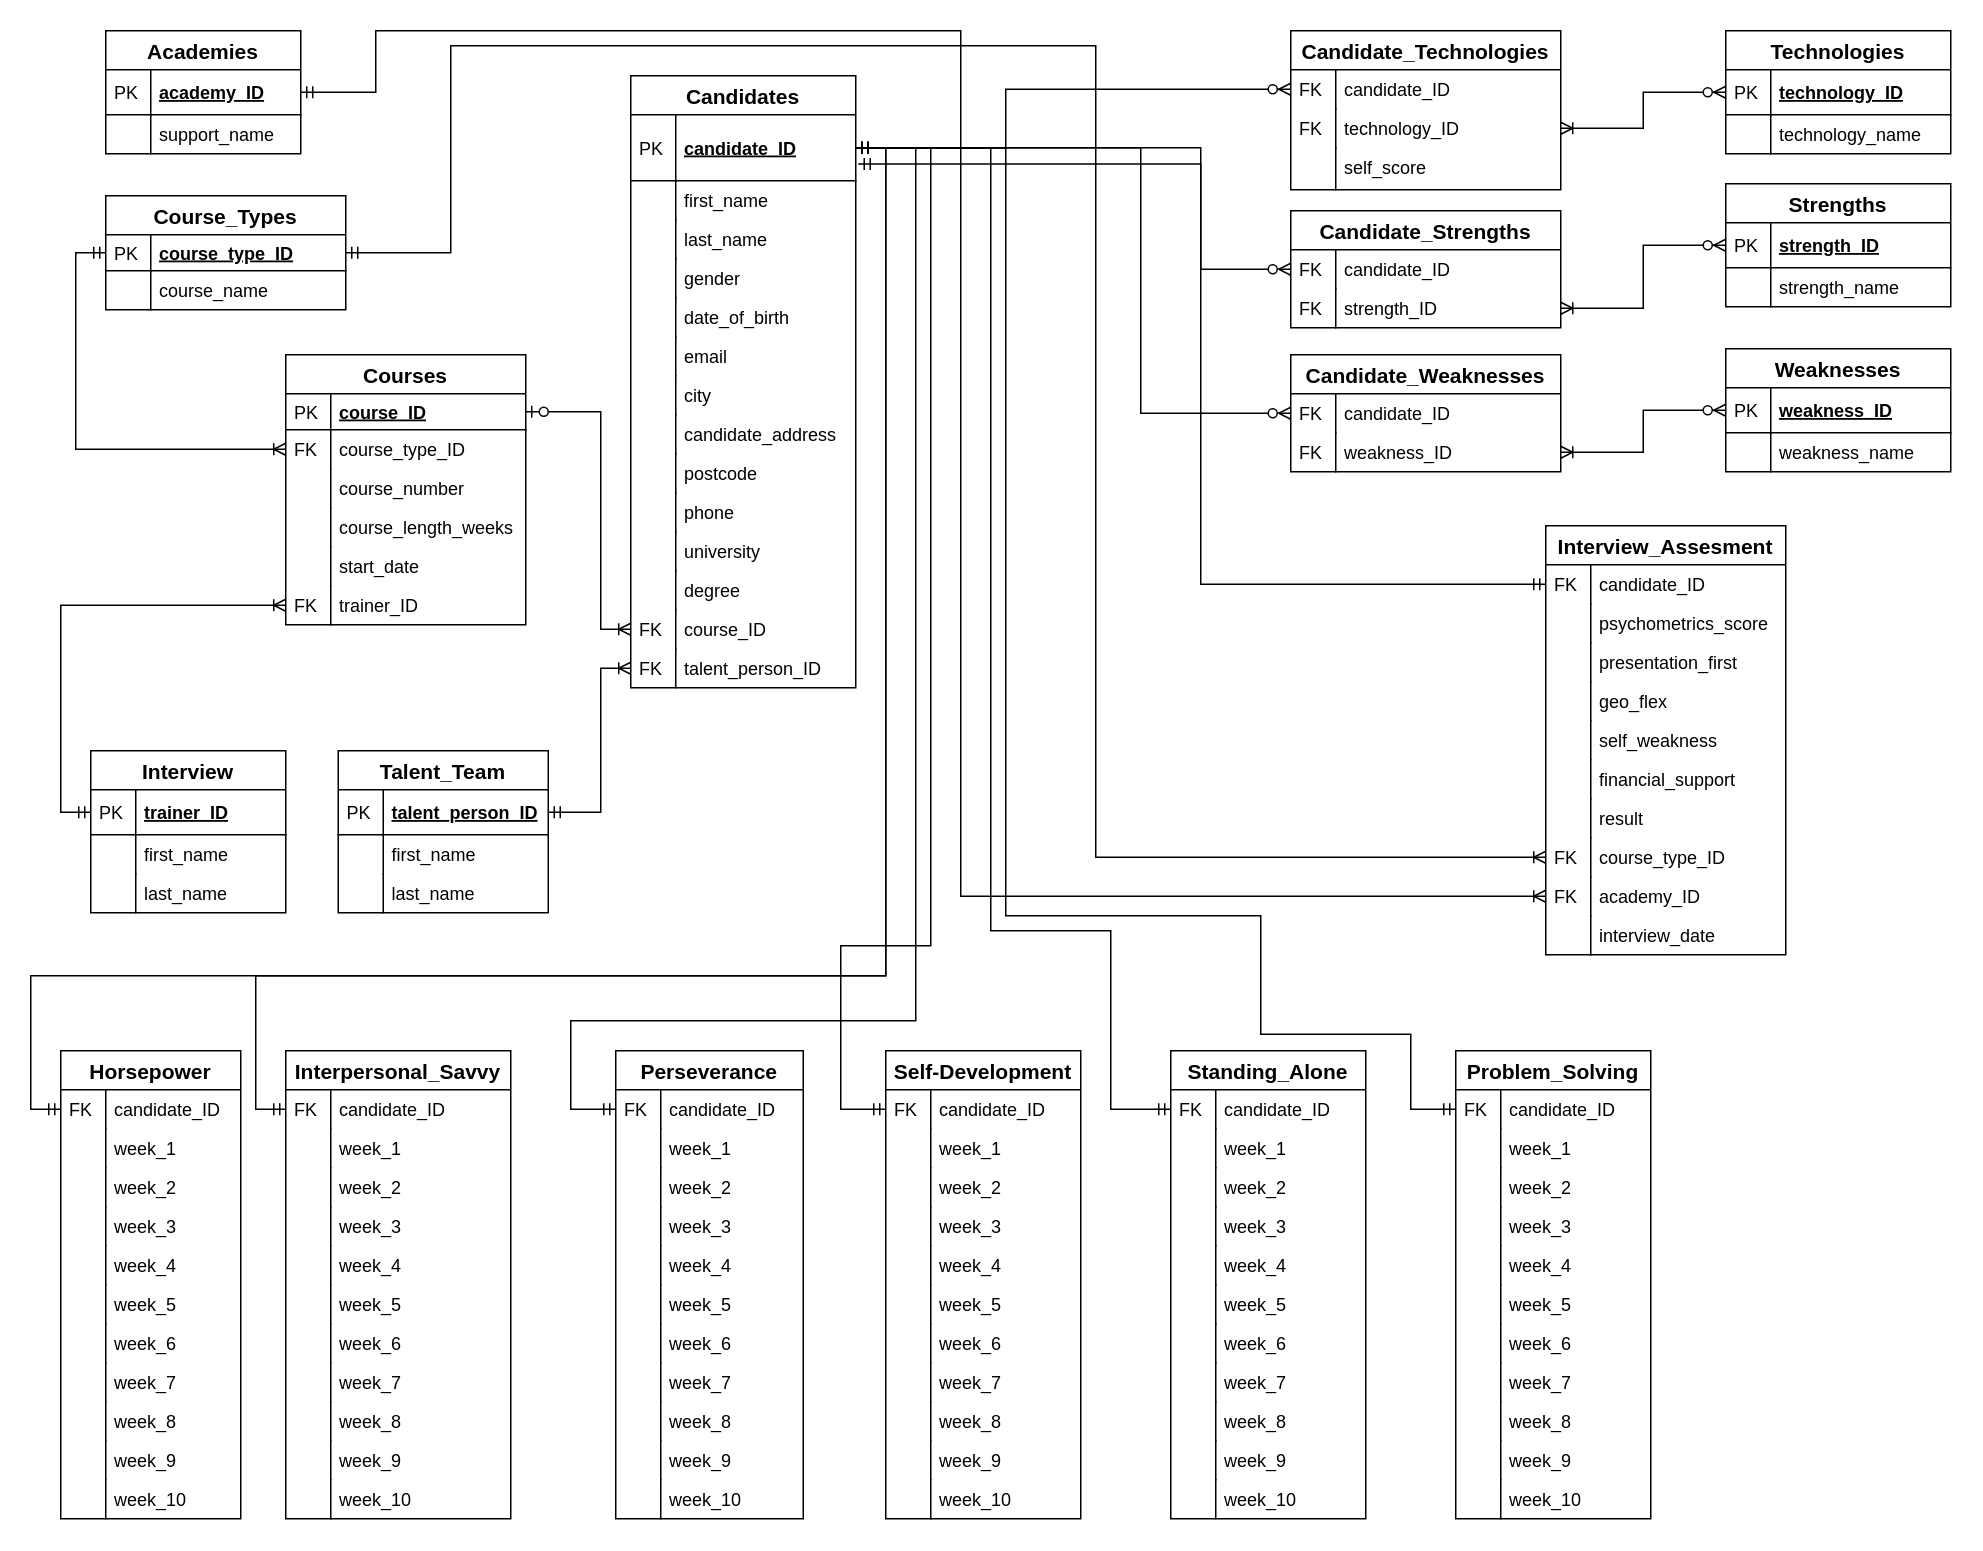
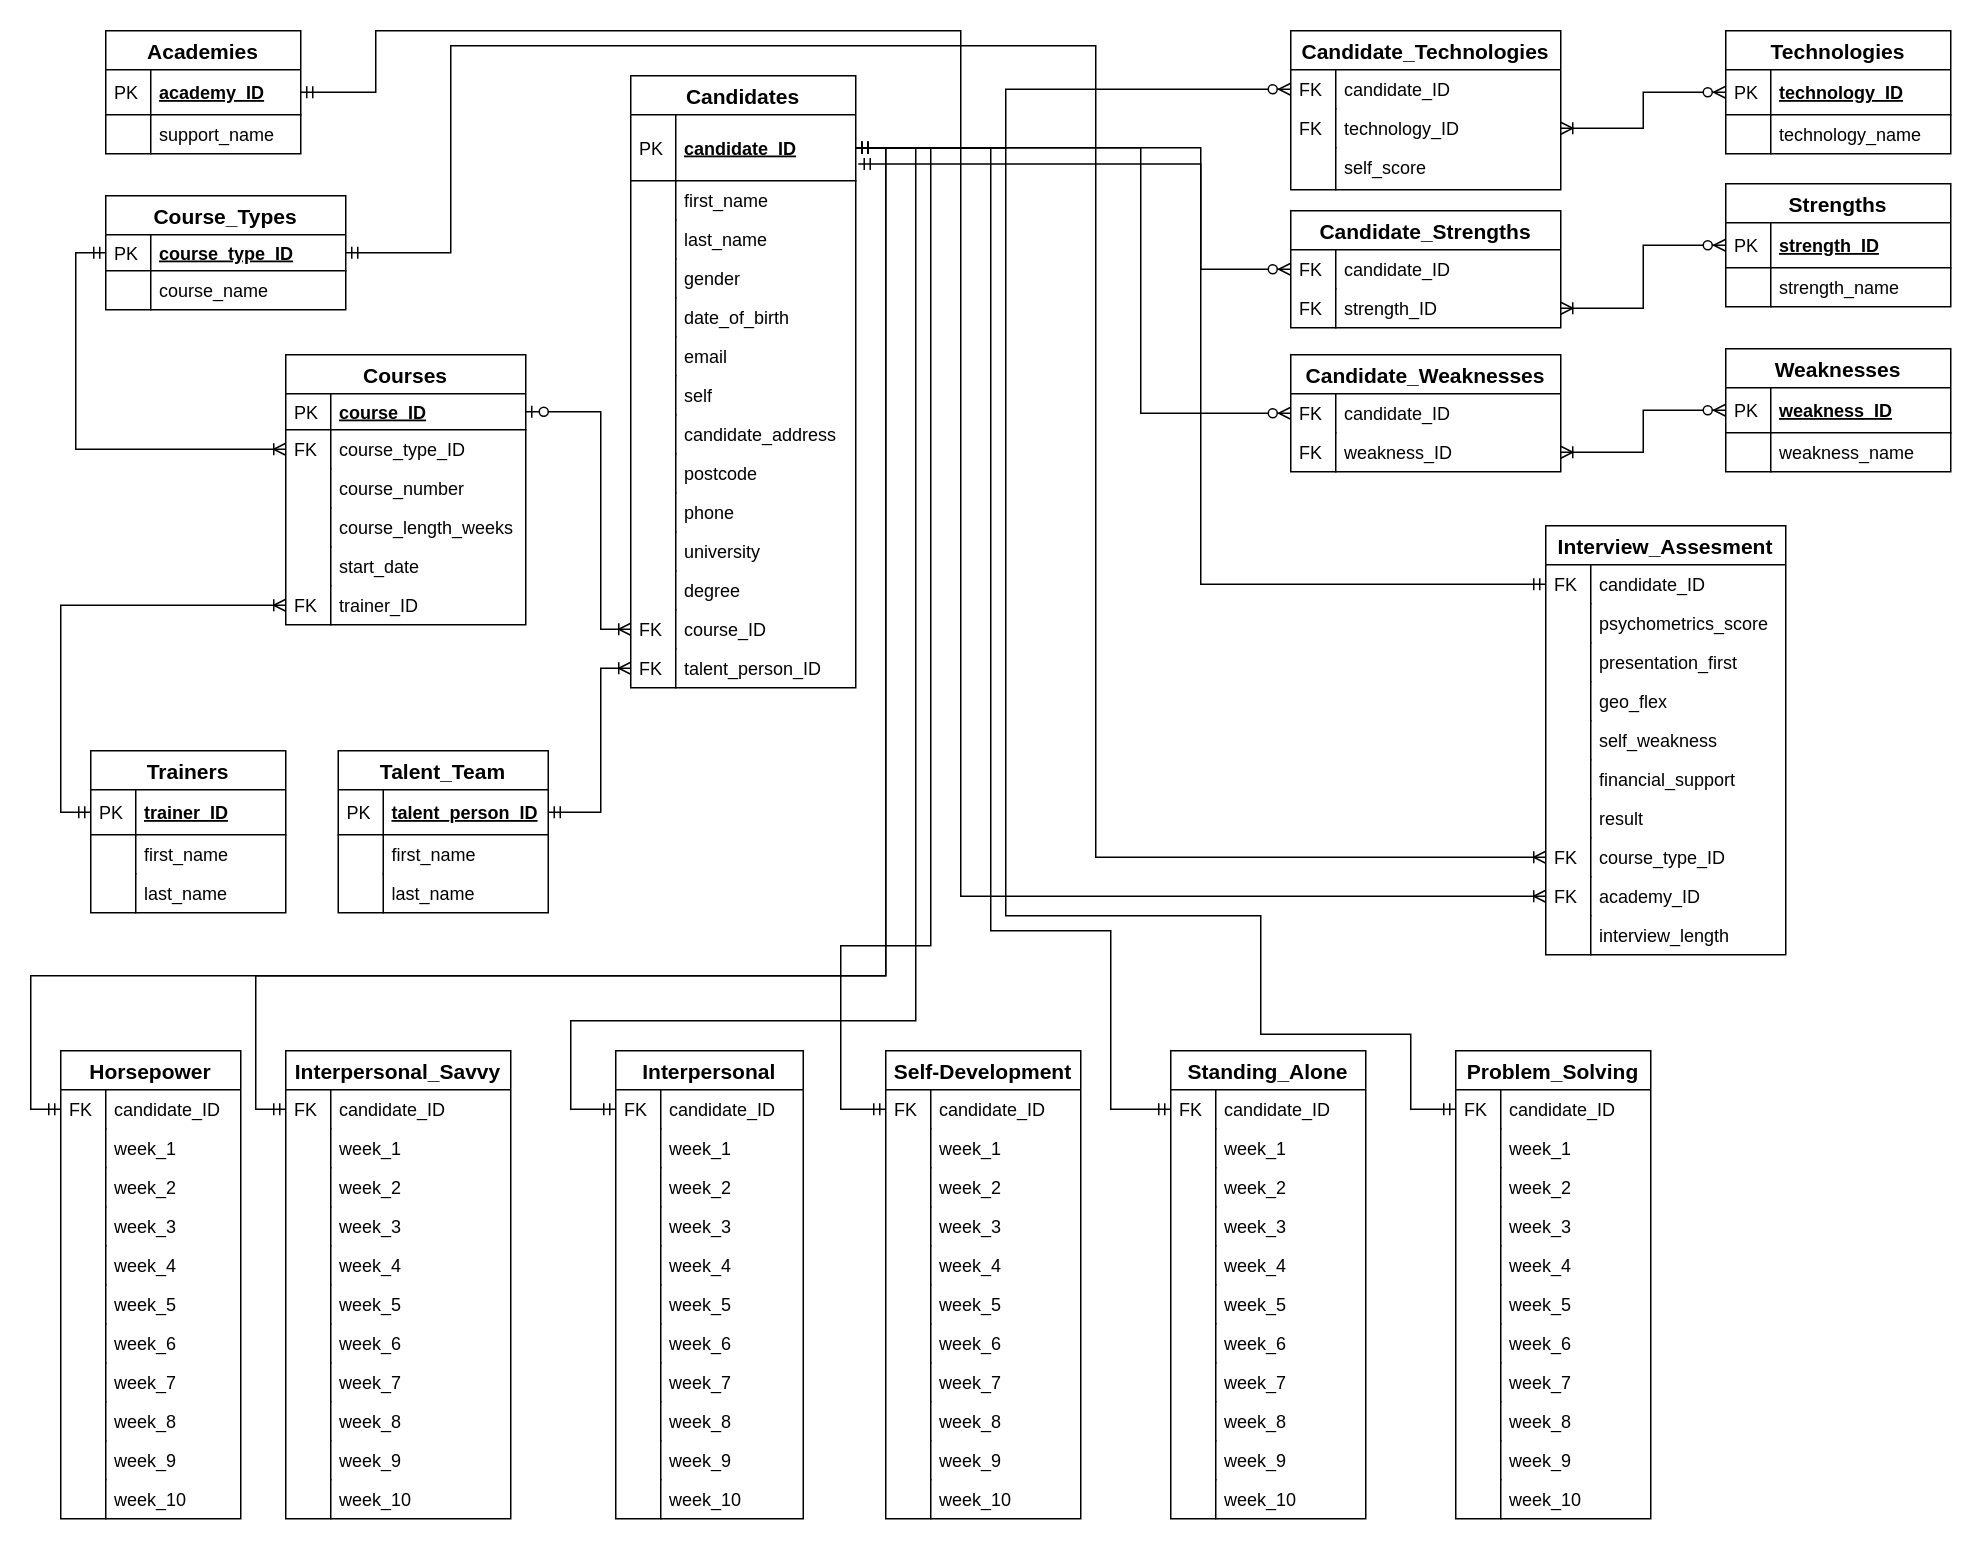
node "city": label "city" -> "self"
node "Interview": label "Interview" -> "Trainers"
node "interview_date": label "interview_date" -> "interview_length"
node "Perseverance": label "Perseverance" -> "Interpersonal"
